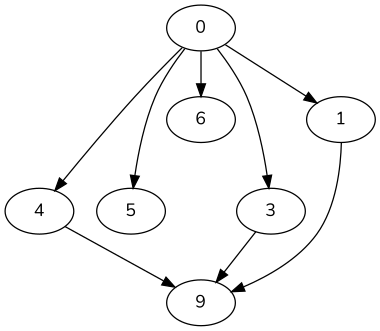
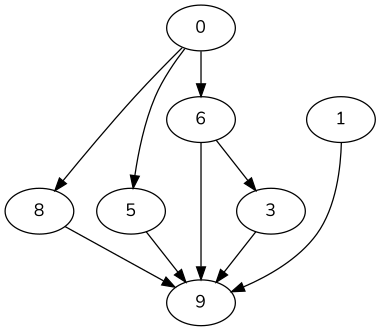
edge "0" -> "1": removed
edge "0" -> "3": now "6" -> "3"
edge "6" -> "9": added
node "4": label "4" -> "8"
edge "5" -> "9": added
